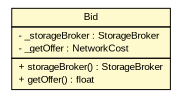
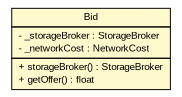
node "Bid": text "- _getOffer : NetworkCost" -> "- _networkCost : NetworkCost"
